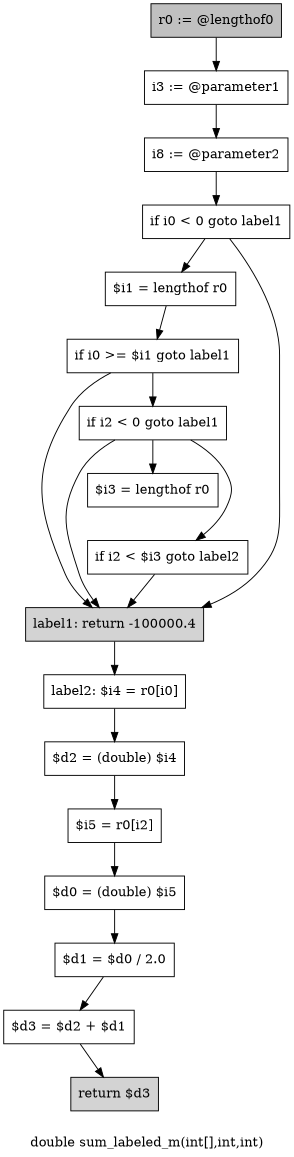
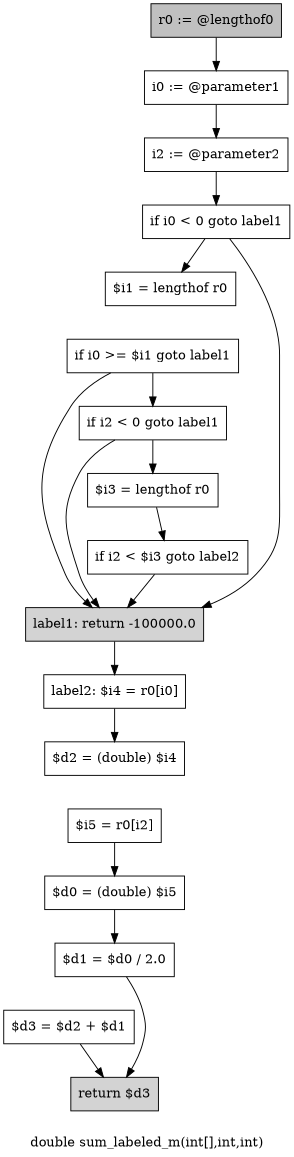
node "i3 := @parameter1": label "i3 := @parameter1" -> "i0 := @parameter1"
node "i8 := @parameter2": label "i8 := @parameter2" -> "i2 := @parameter2"
edge "$i1 = lengthof r0" -> "if i0 >= $i1 goto label1": removed
edge "if i2 < 0 goto label1" -> "if i2 < $i3 goto label2": now "$i3 = lengthof r0" -> "if i2 < $i3 goto label2"
node "label1: return -100000.4": label "label1: return -100000.4" -> "label1: return -100000.0"
edge "$d2 = (double) $i4" -> "$i5 = r0[i2]": removed
edge "$d1 = $d0 / 2.0" -> "$d3 = $d2 + $d1": now "$d1 = $d0 / 2.0" -> "return $d3"
